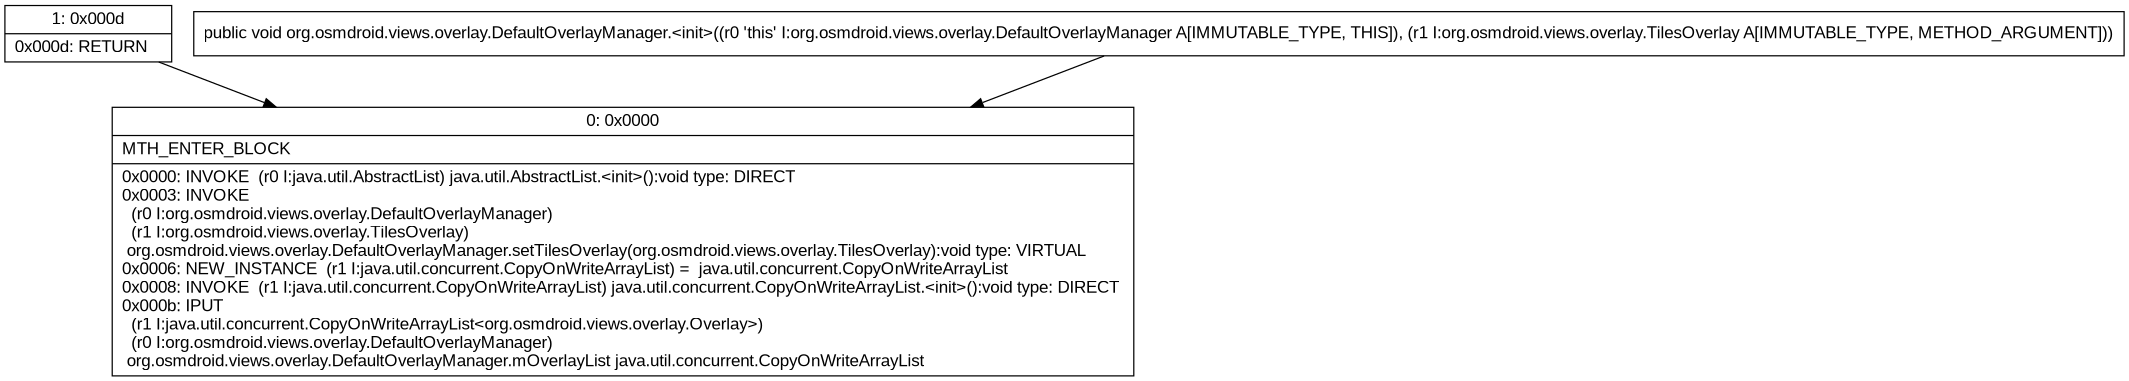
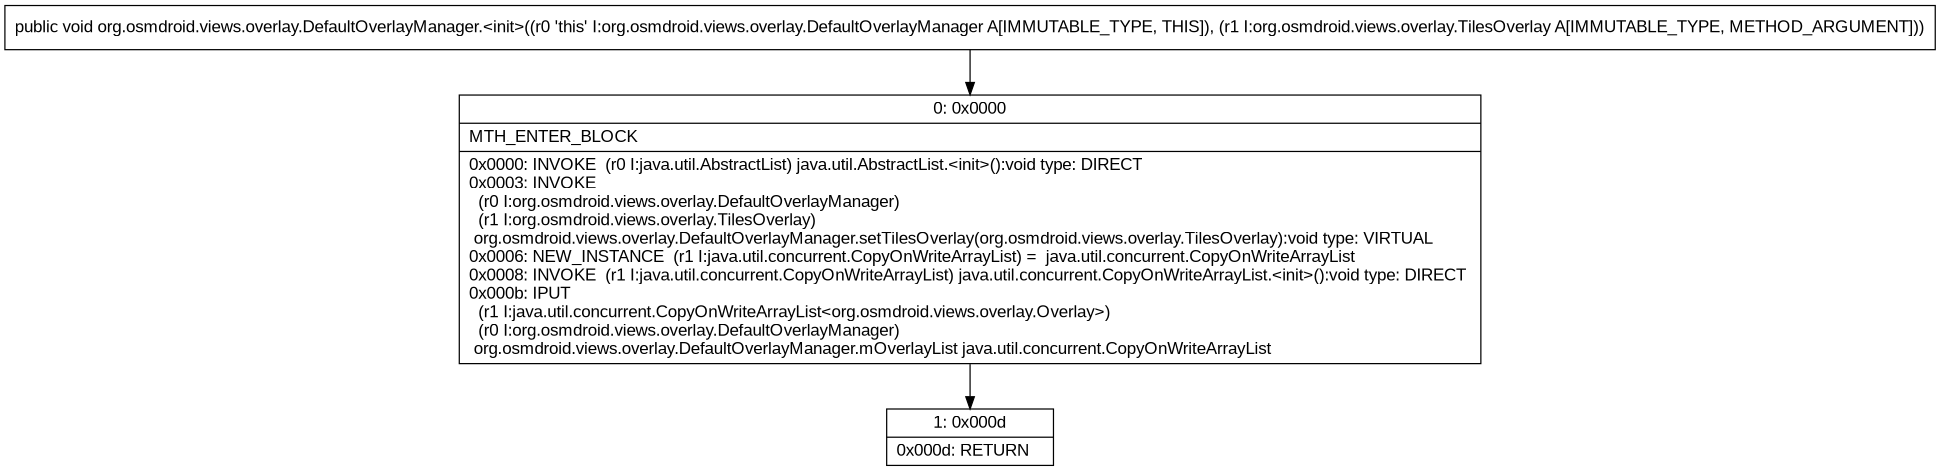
edge "1: 0x000d" -> "0: 0x0000": reversed
